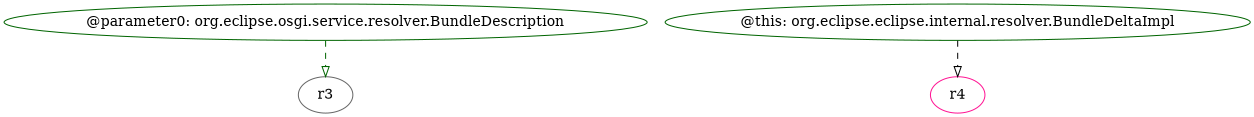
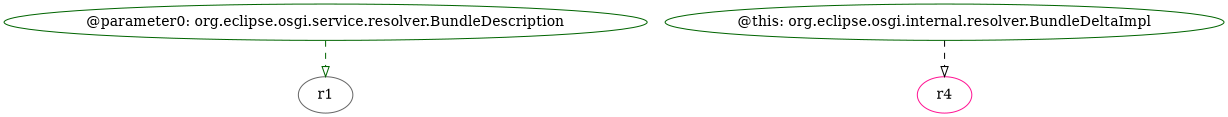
node "@this: org.eclipse.eclipse.internal.resolver.BundleDeltaImpl": label "@this: org.eclipse.eclipse.internal.resolver.BundleDeltaImpl" -> "@this: org.eclipse.osgi.internal.resolver.BundleDeltaImpl"
node "r3": label "r3" -> "r1"
